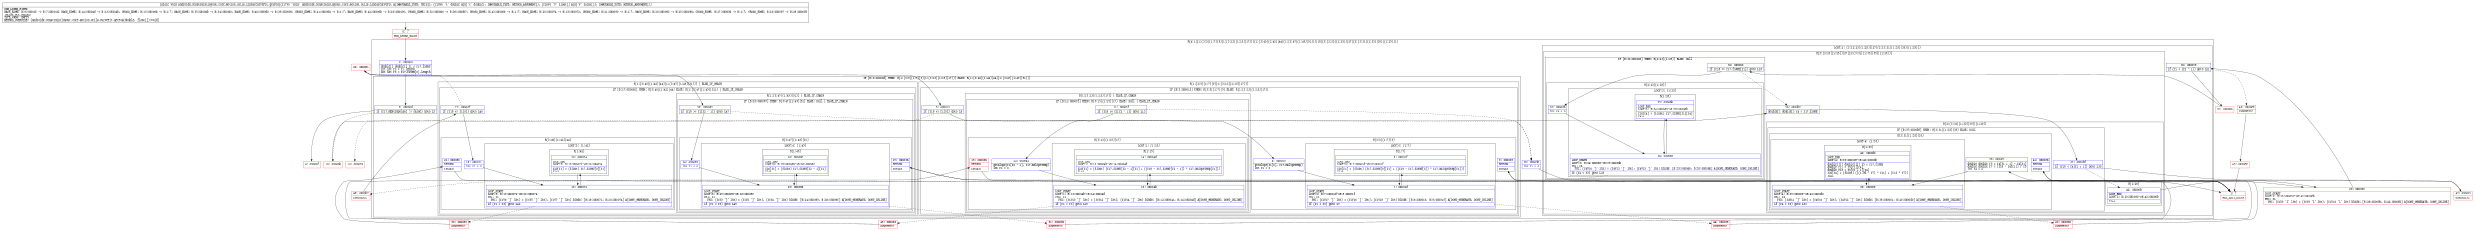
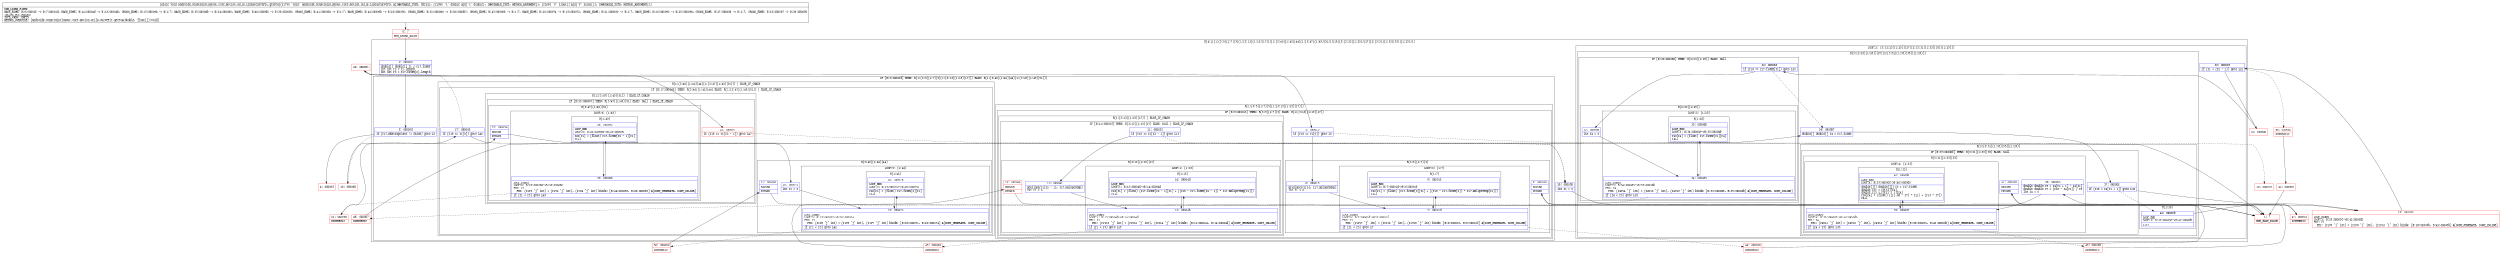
node "23: 0x0087": color blue -> red
node "24: 0x0089": removed
